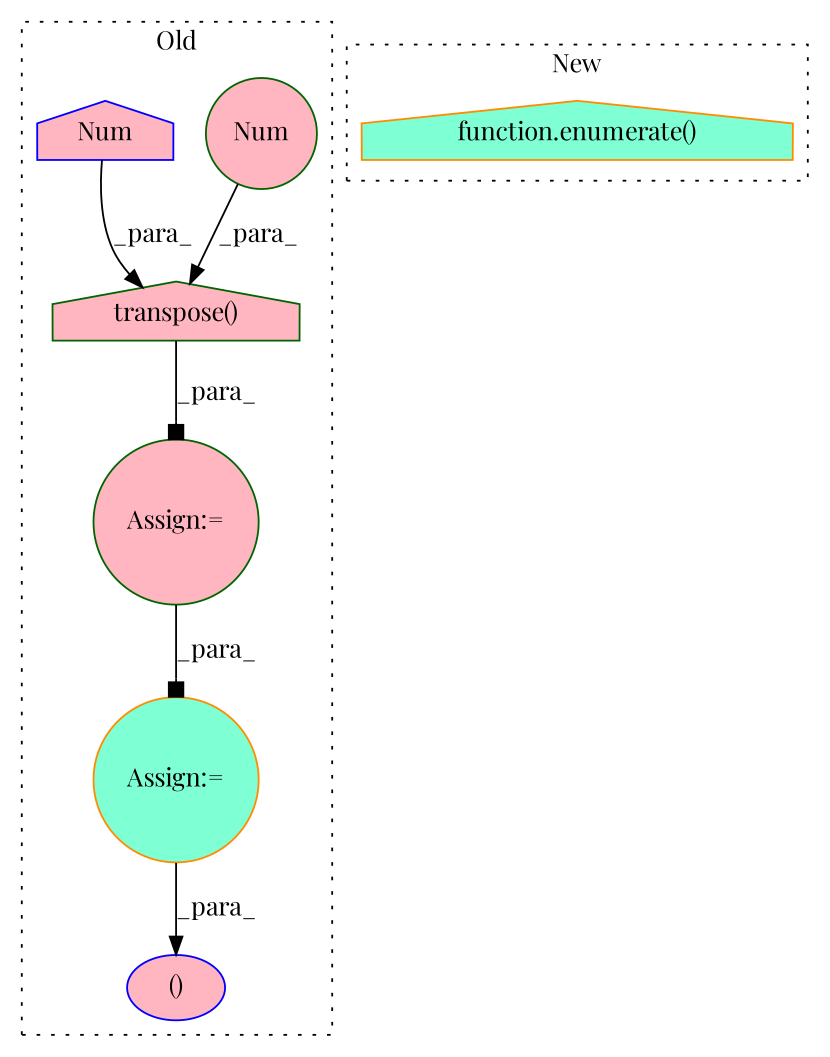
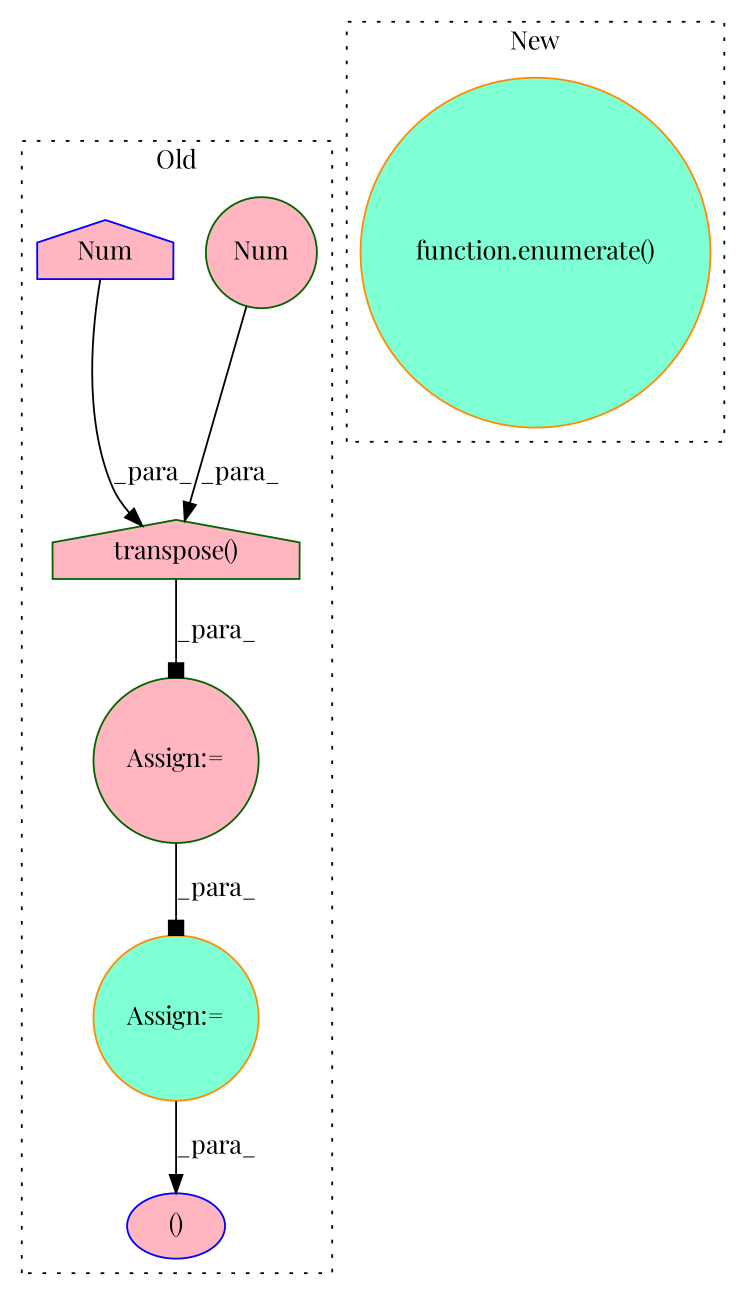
node "function.enumerate()": shape house -> circle
